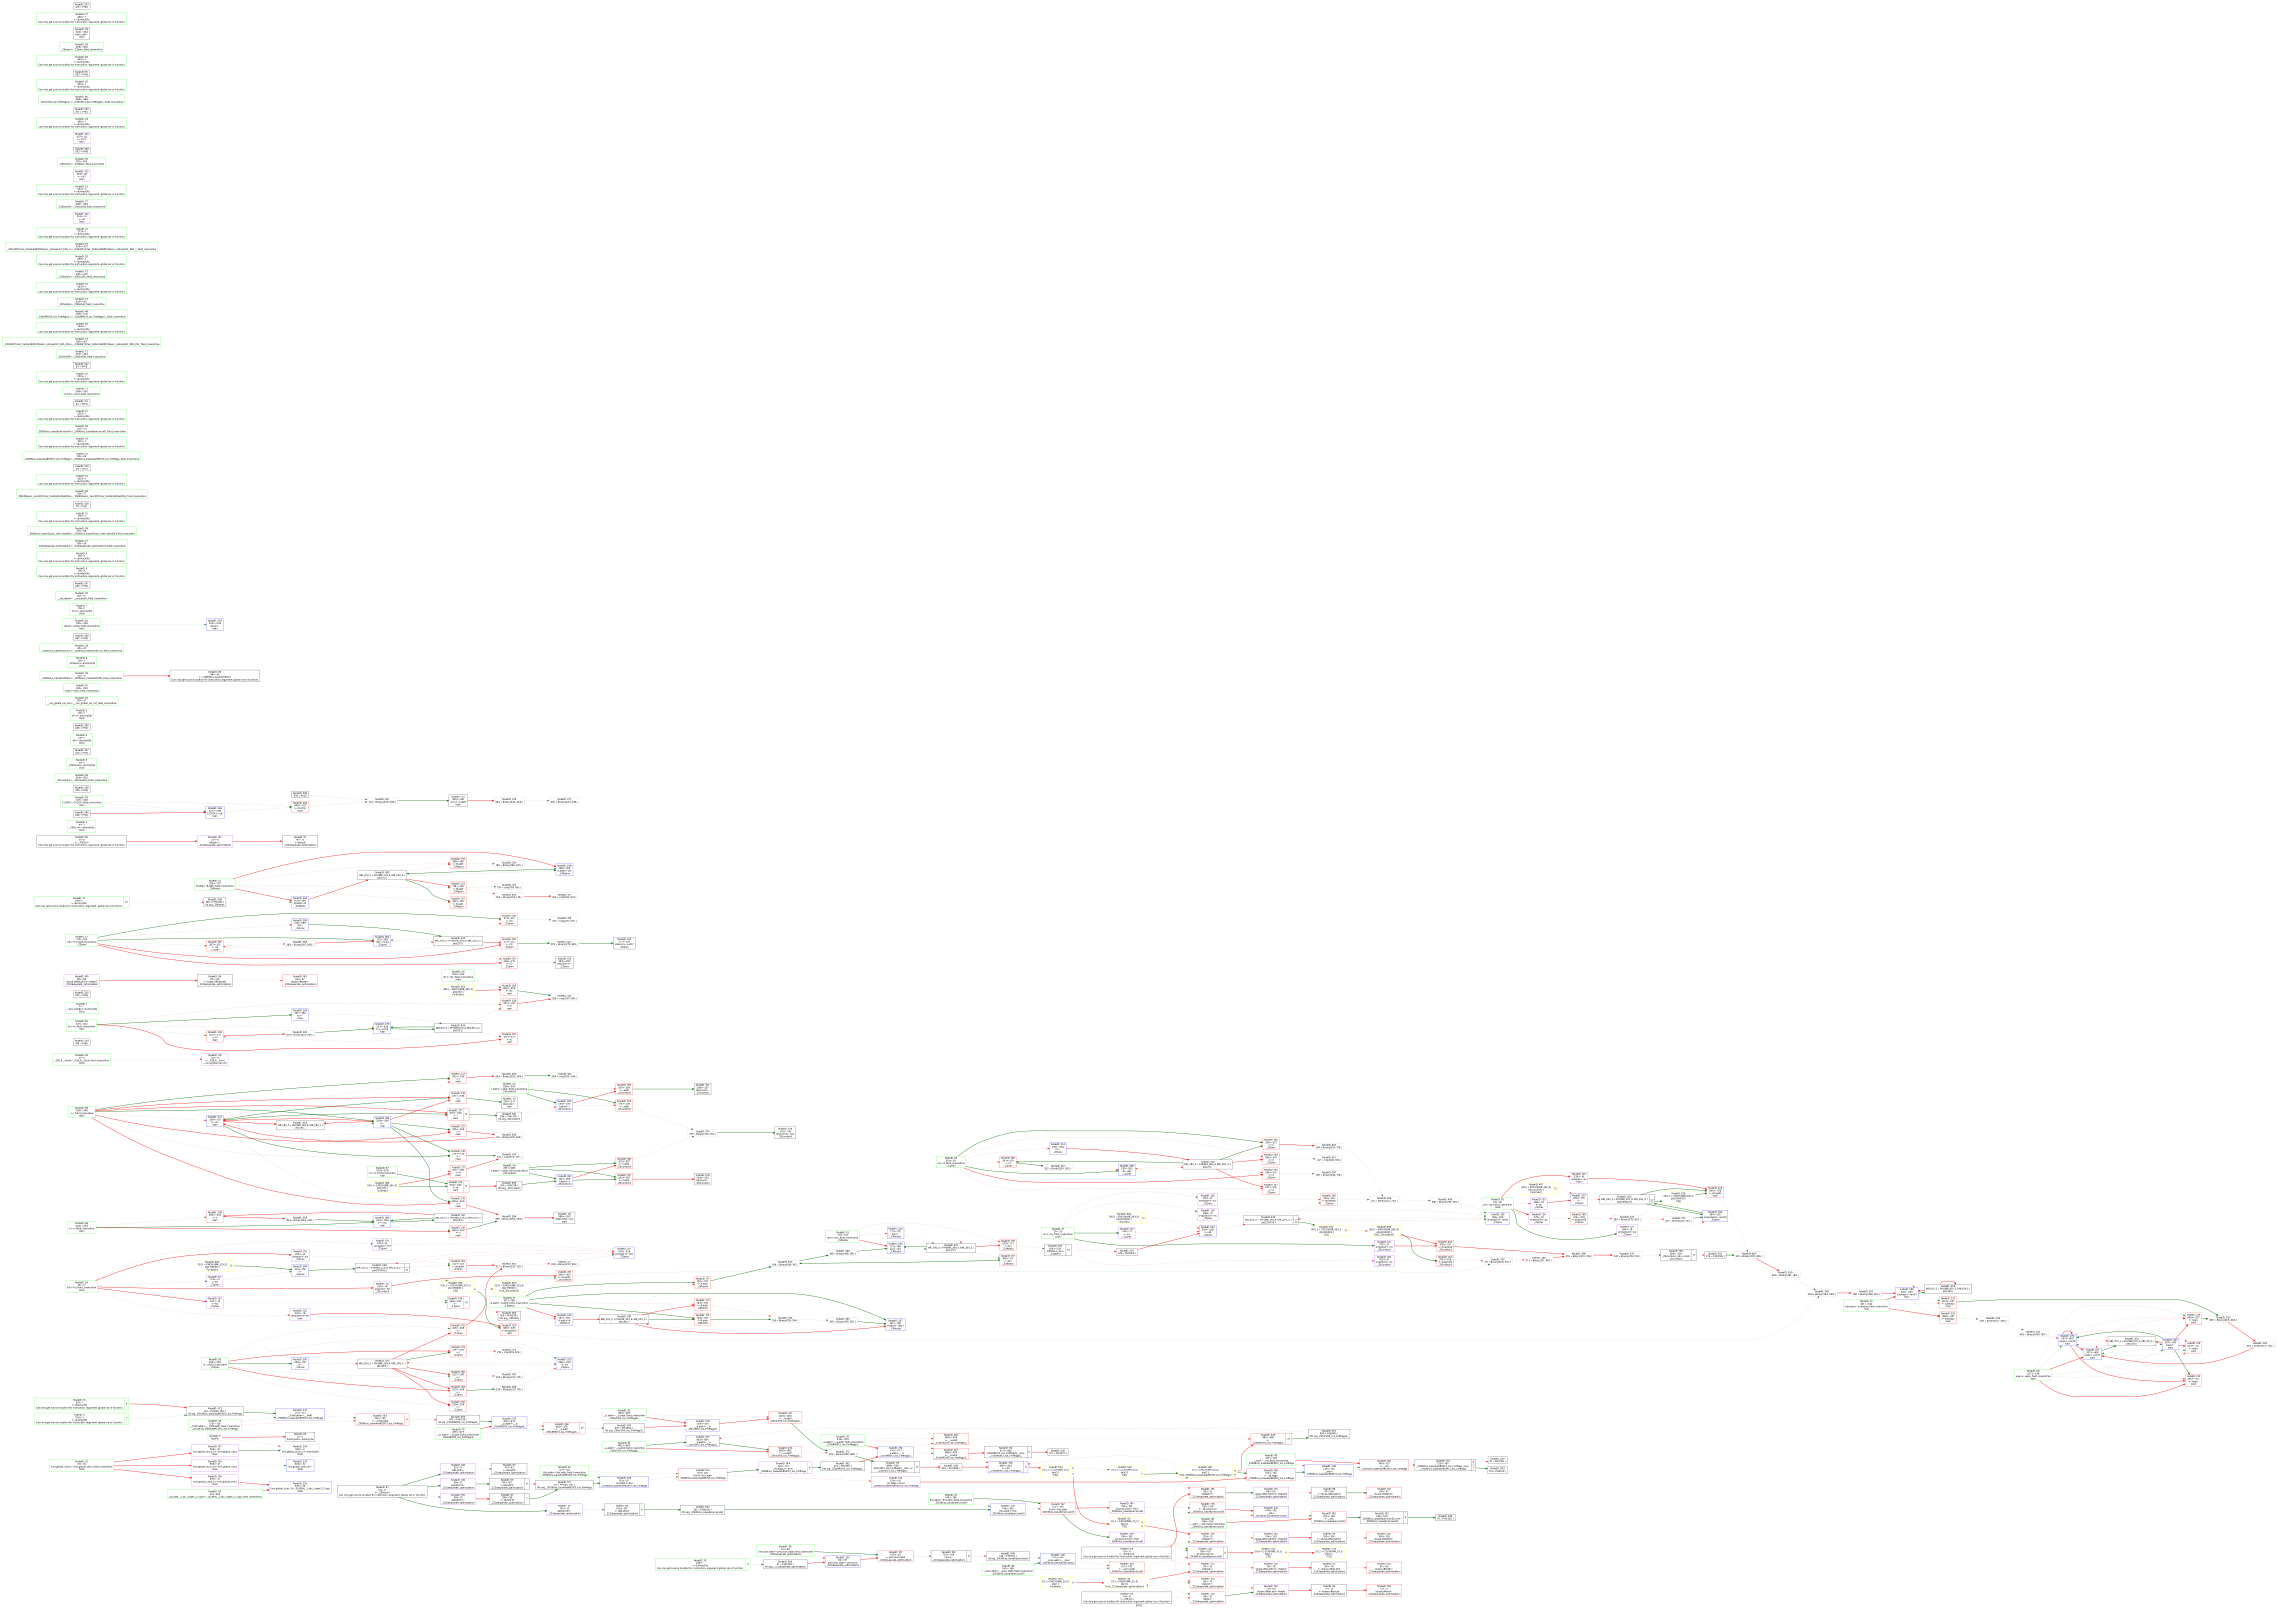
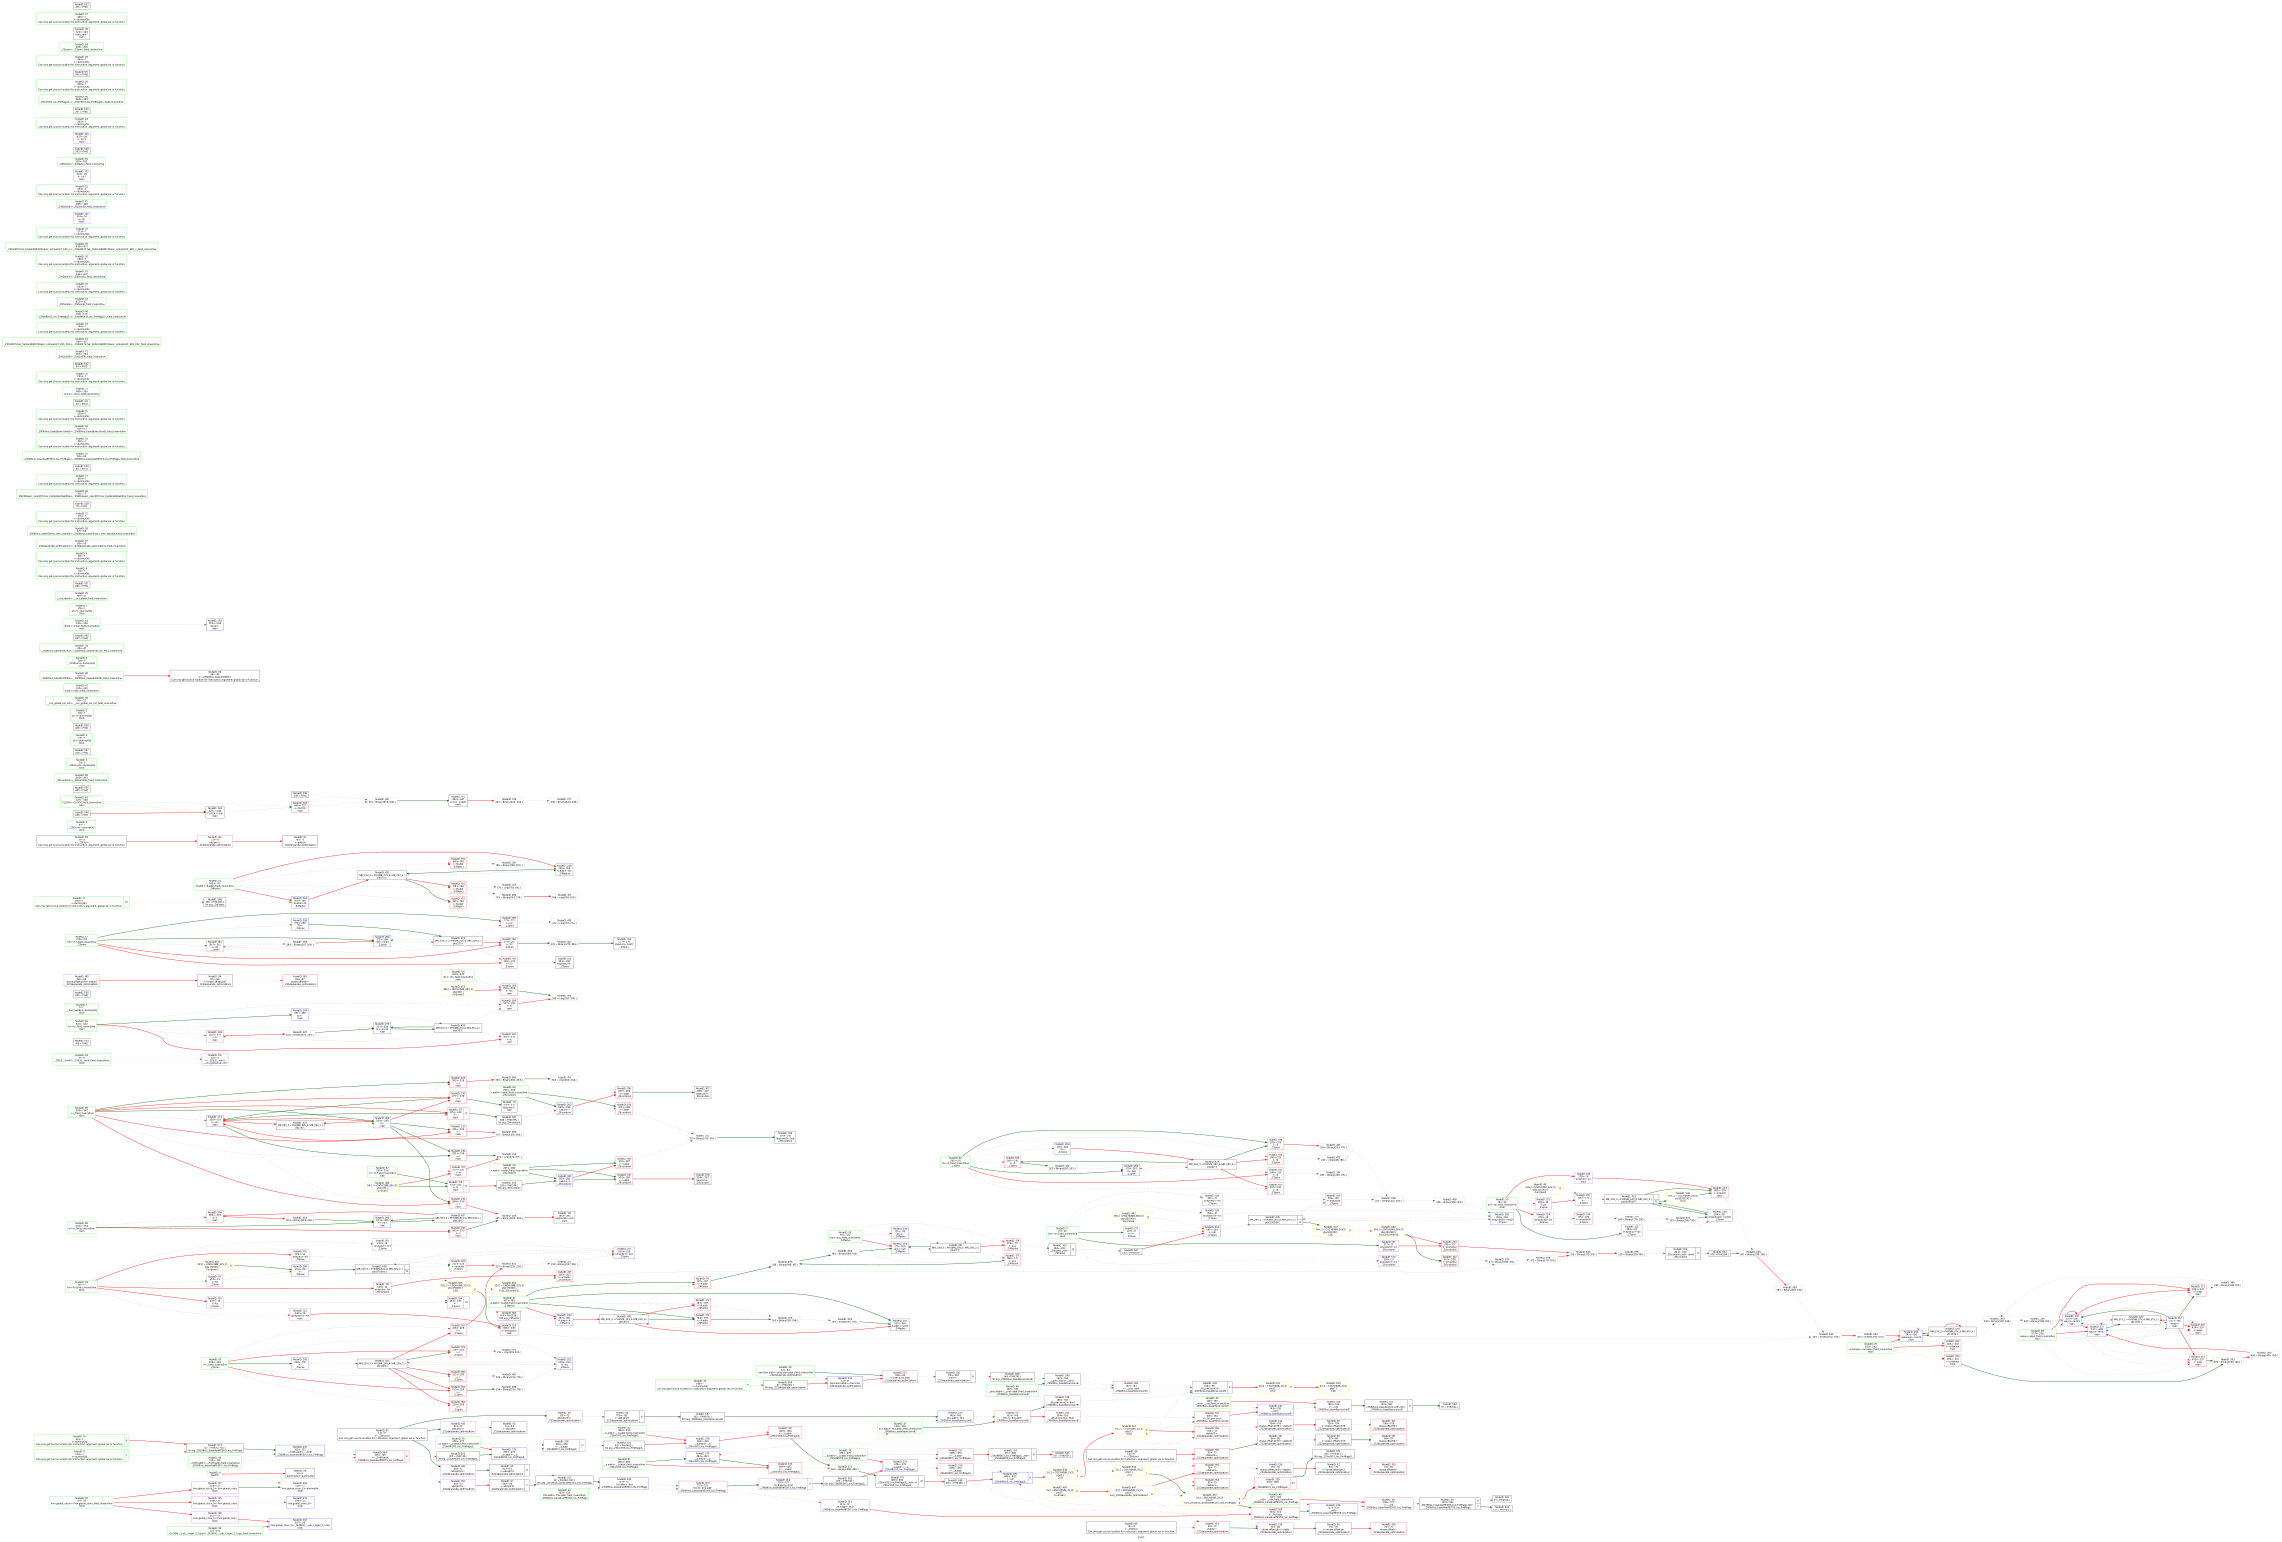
node "NodeID: 396": added
edge "NodeID: 78" -> "NodeID: 226": now "NodeID: 78" -> "NodeID: 47"
